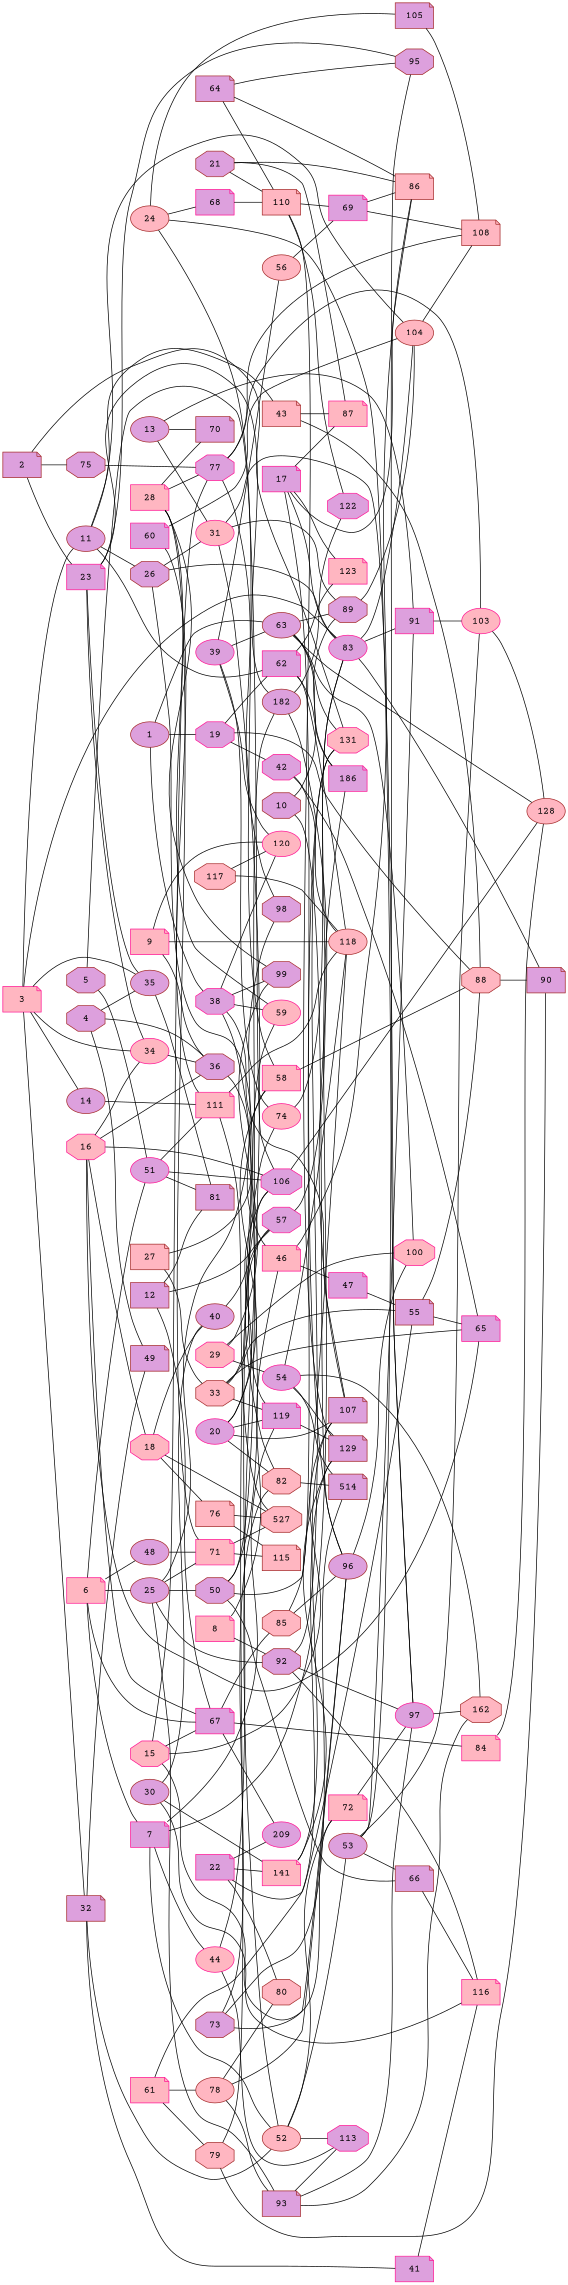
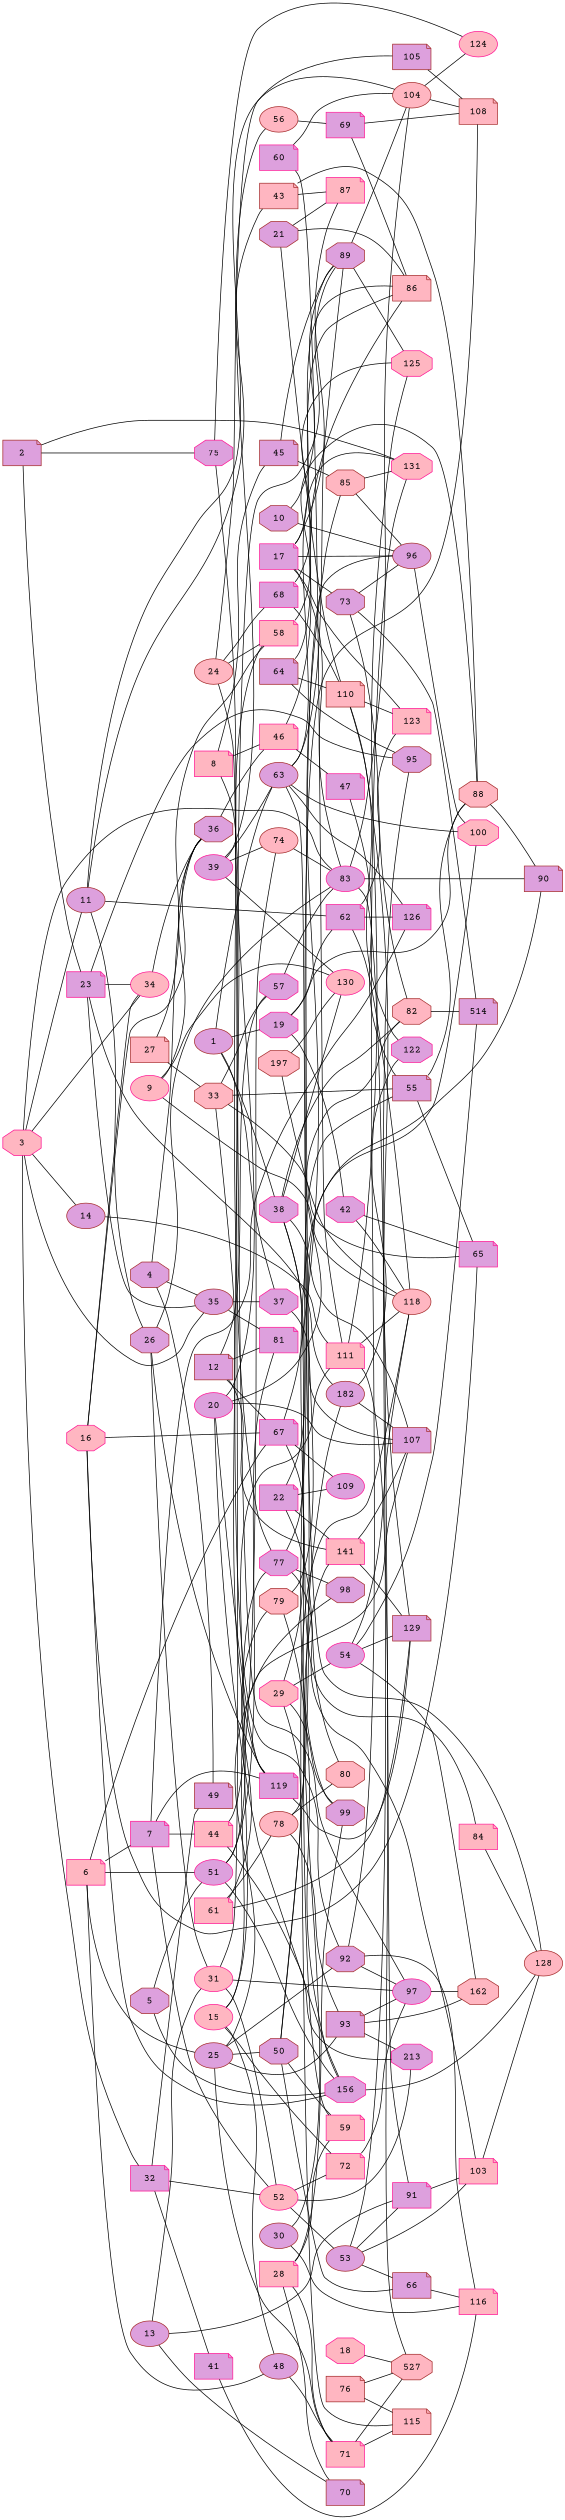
node "124": added
edge "110" -- "69": now "110" -- "123"
node "125": added
node "45": added
node "75": color brown -> deeppink
edge "77" -- "28": removed
edge "17" -- "73": added
node "103": shape ellipse -> note
node "186": label "186" -> "126"
node "120": label "120" -> "130"
node "117": label "117" -> "197"
node "9": shape note -> ellipse
node "3": shape note -> octagon
node "59": shape ellipse -> note
node "74": color deeppink -> brown
node "106": label "106" -> "156"
node "81": color brown -> deeppink
edge "16" -- "18": removed
node "37": added
node "40": removed
edge "18" -- "76": removed
edge "12" -- "141": added
edge "67" -- "15": now "48" -- "15"
node "15": shape octagon -> ellipse
node "209": label "209" -> "109"
node "32": color brown -> deeppink
node "44": shape ellipse -> note
edge "29" -- "115": added
node "52": color brown -> deeppink
node "113": label "113" -> "213"
